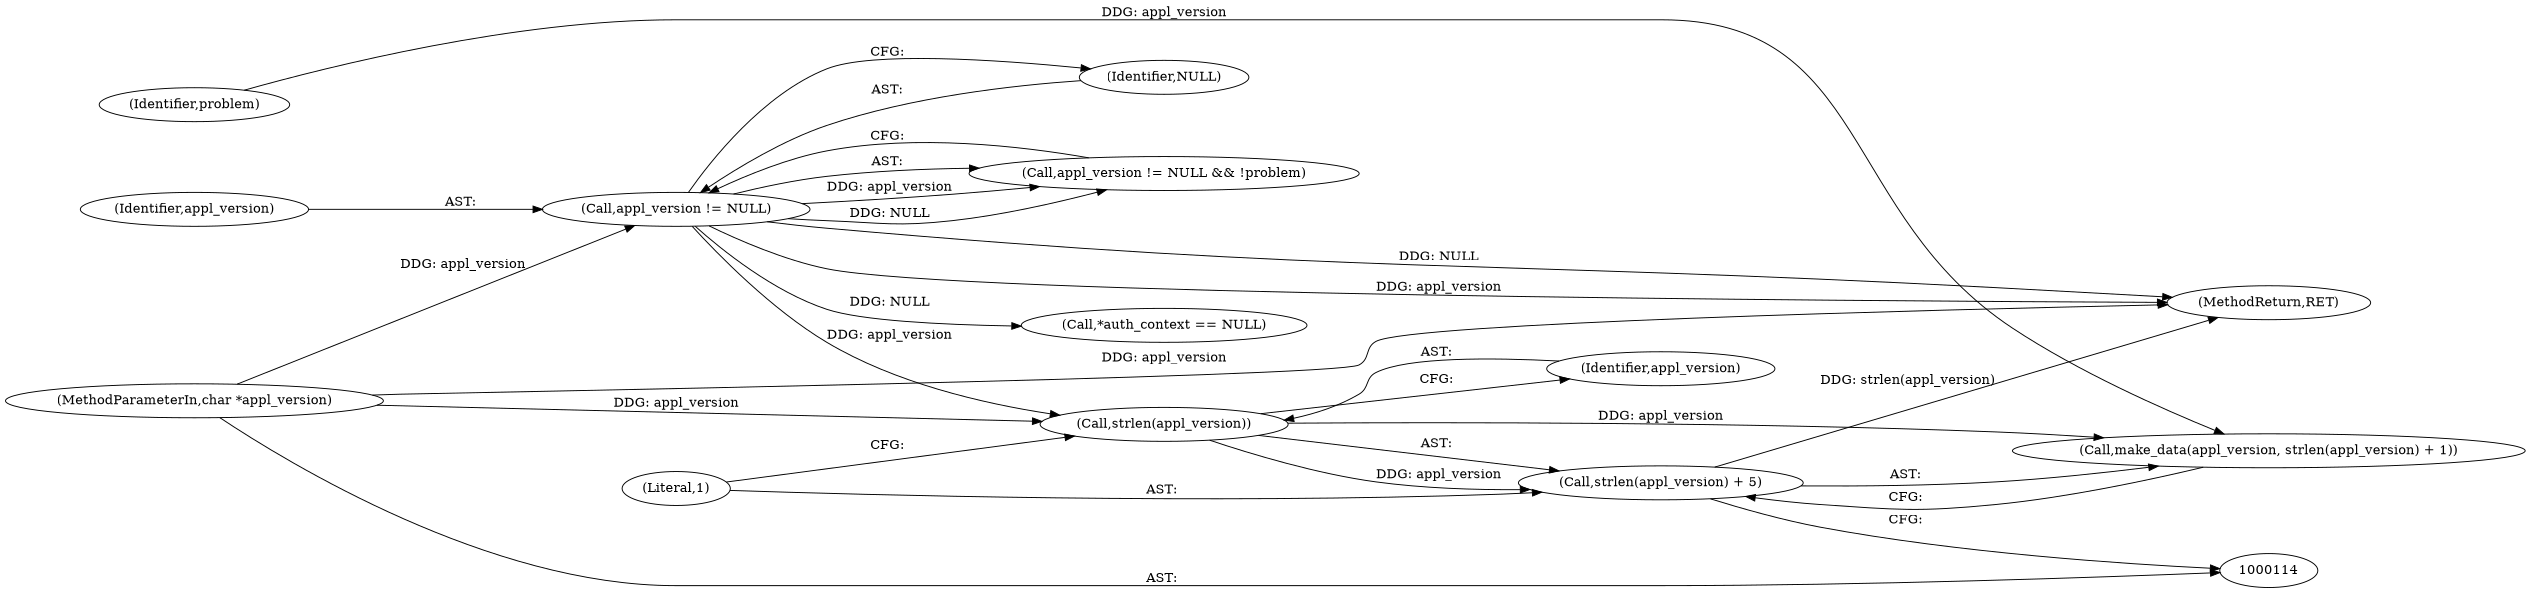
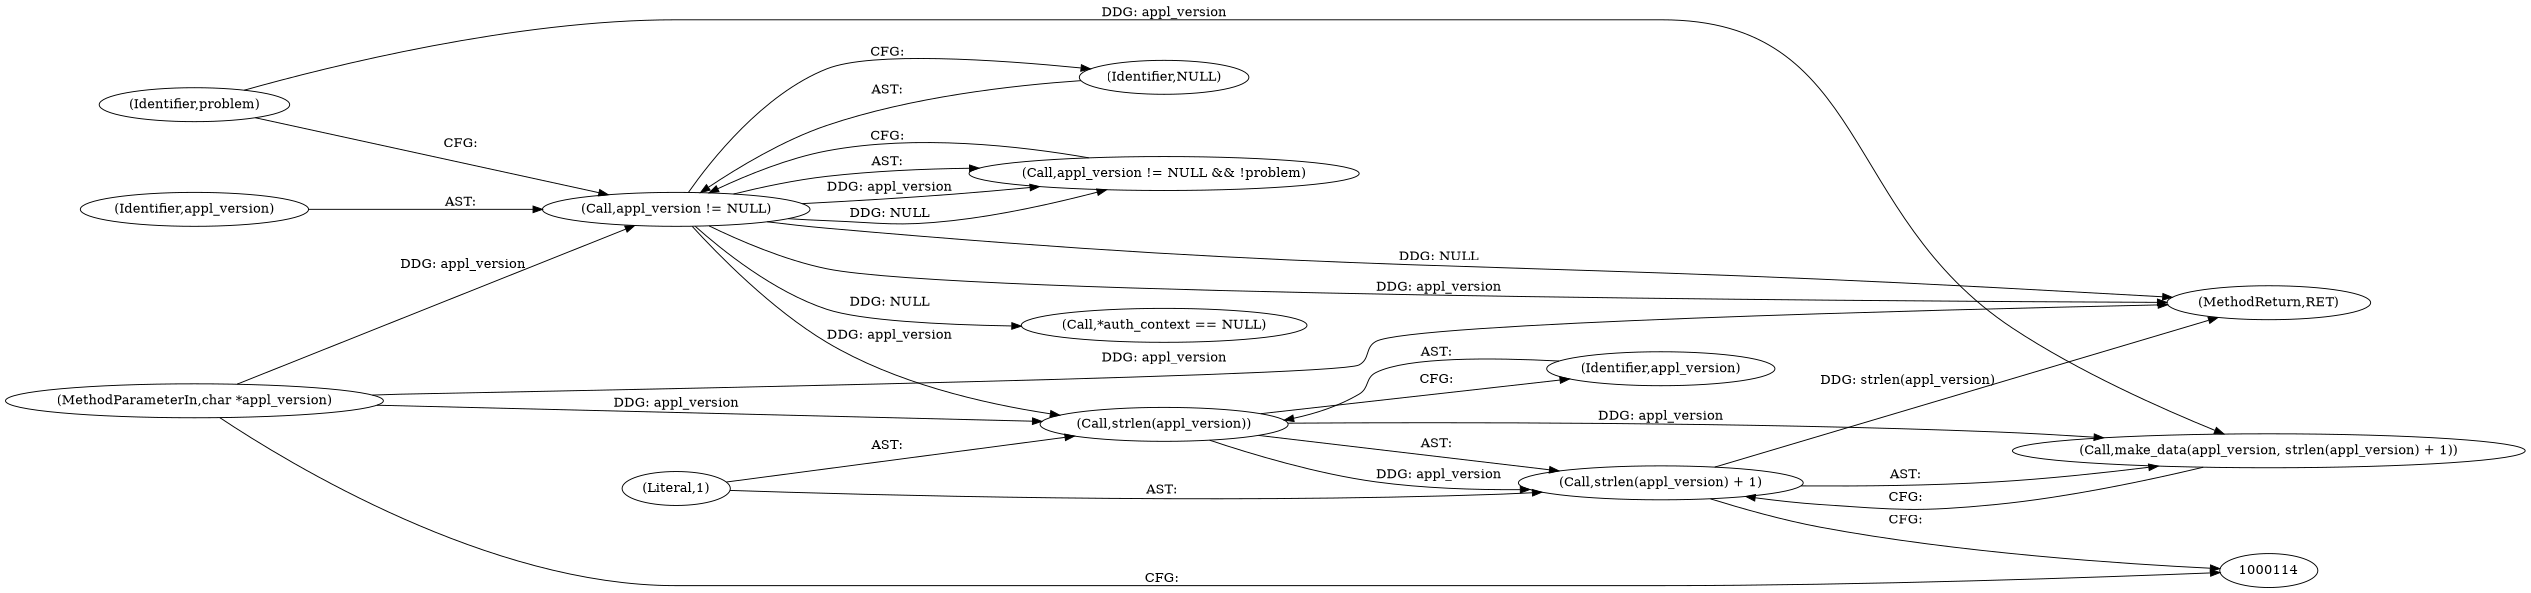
edge "(Identifier,problem)" -> "(Call,appl_version != NULL)": added, label "CFG:"
edge "(Literal,1)" -> "(Call,strlen(appl_version))": label "CFG: " -> "AST: "
node "(Call,strlen(appl_version) + 5)": label "(Call,strlen(appl_version) + 5)" -> "(Call,strlen(appl_version) + 1)"
edge "(MethodParameterIn,char *appl_version)" -> "1000114": label "AST: " -> "CFG: "
